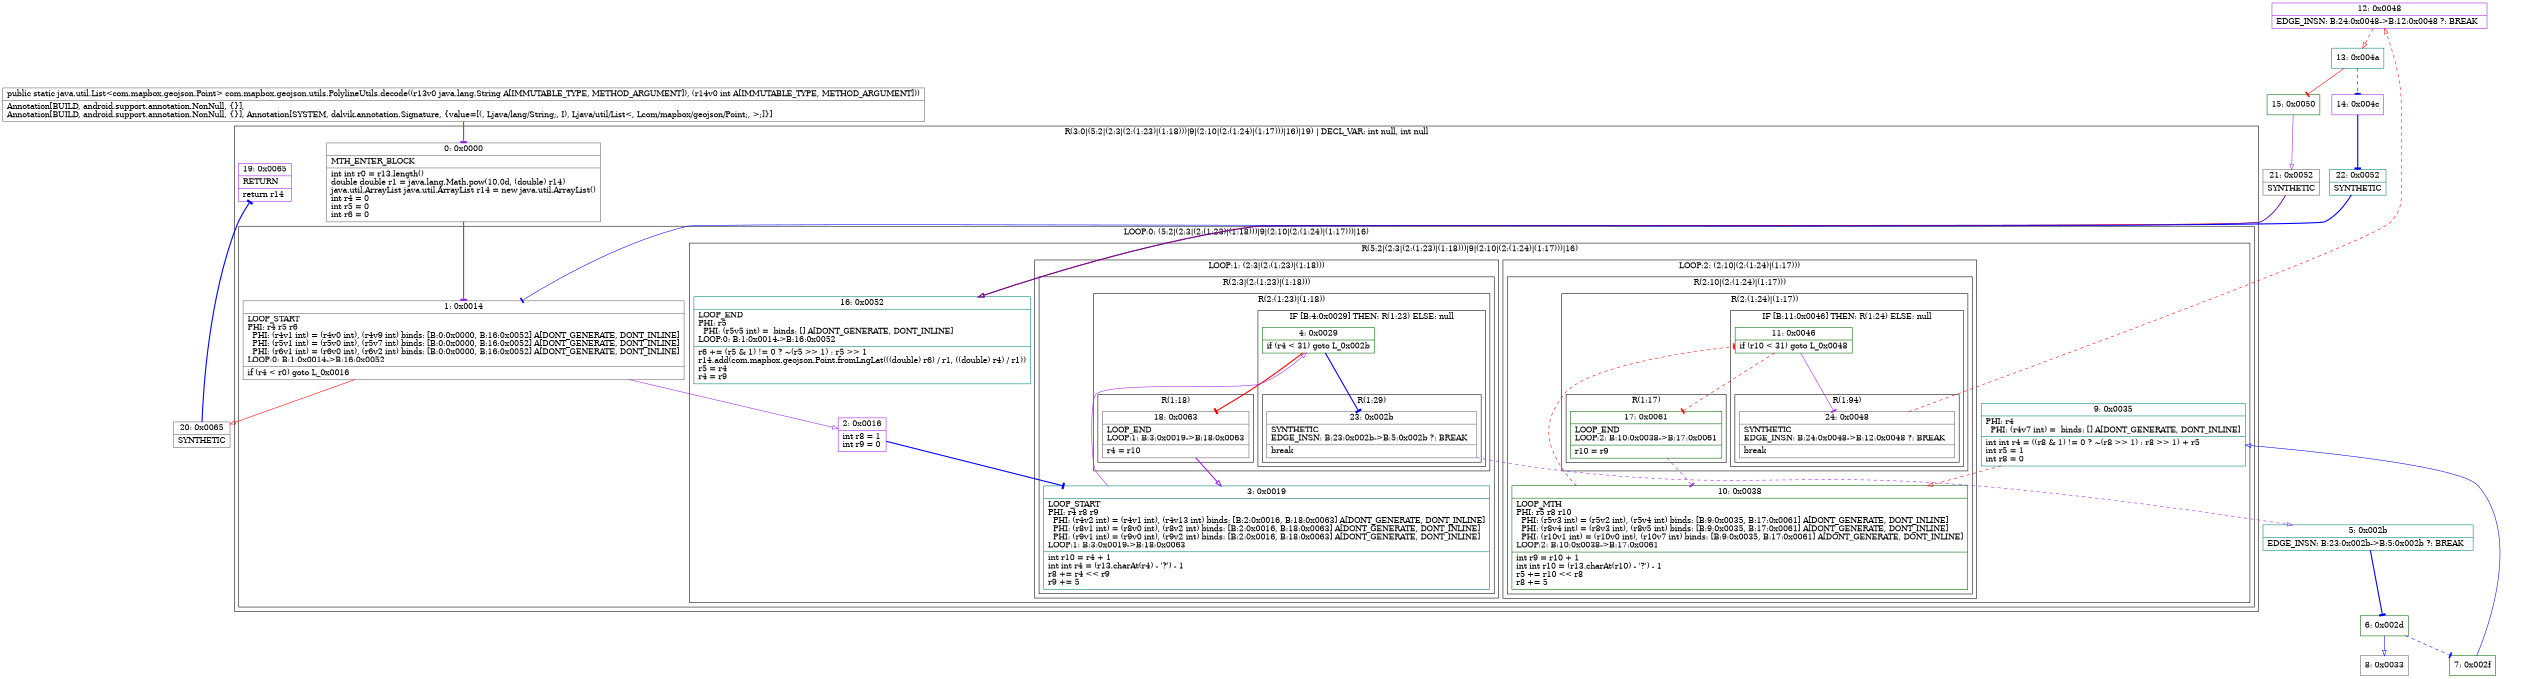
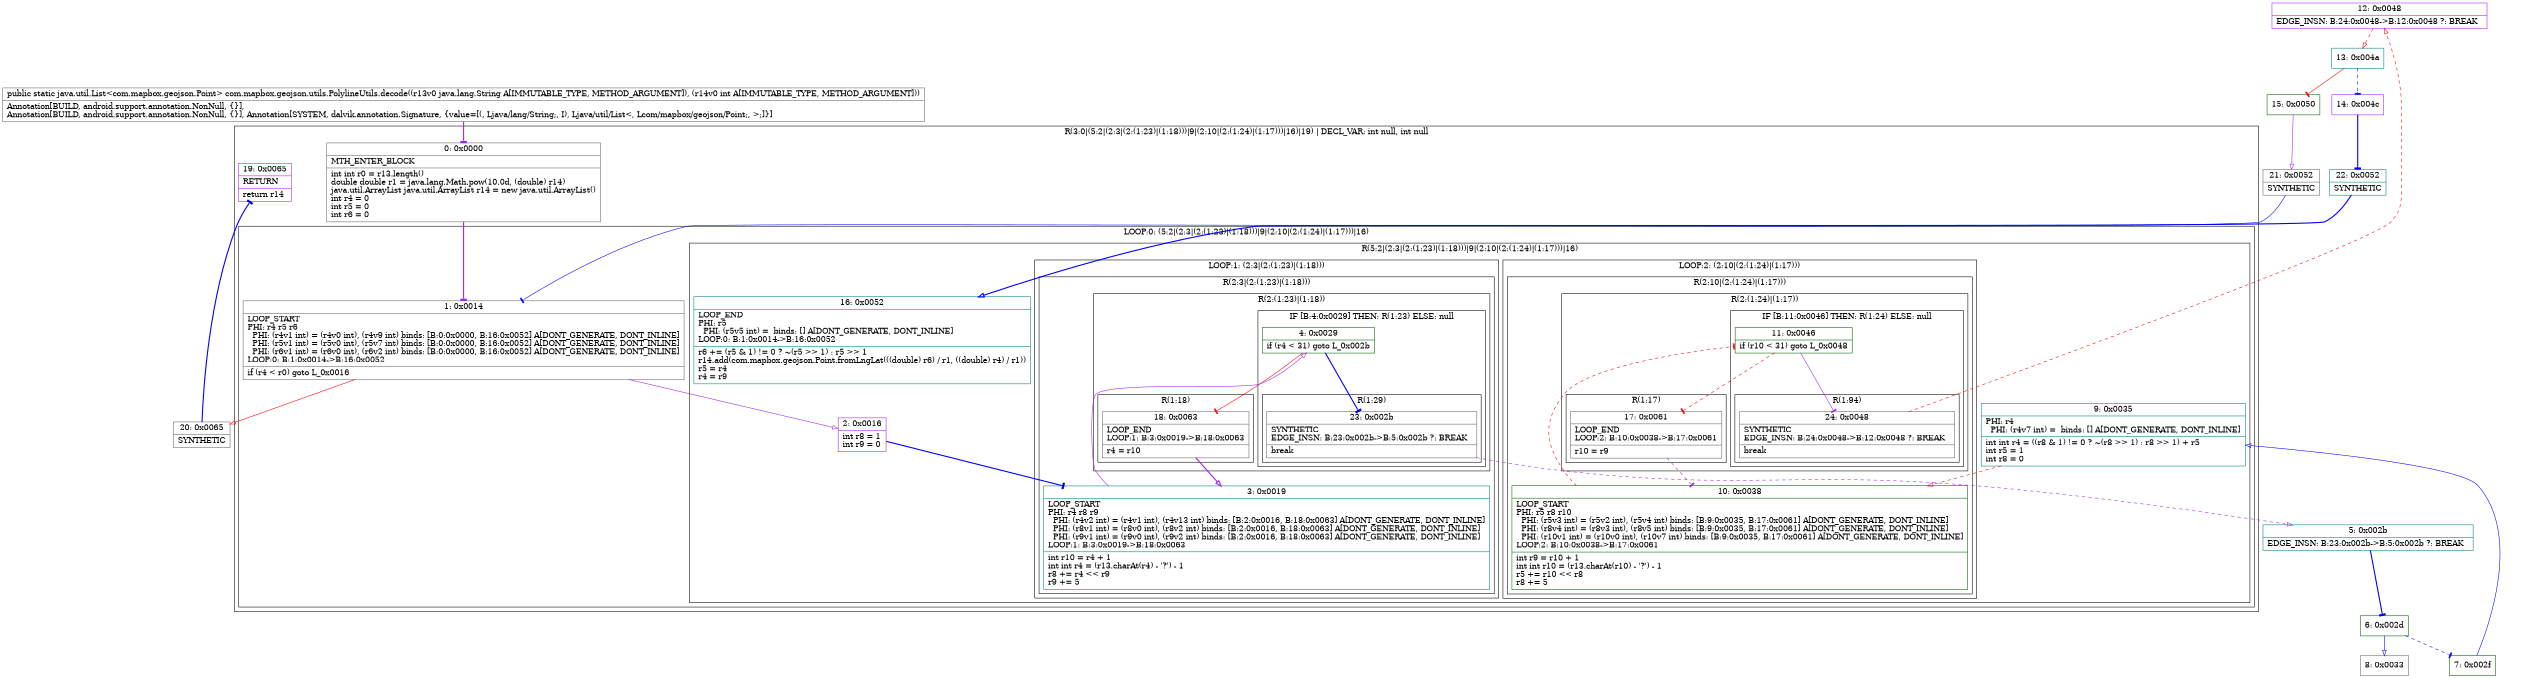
edge "21: 0x0052" -> "16: 0x0052": removed
edge "4: 0x0029" -> "18: 0x0063": style bold -> solid
node "17: 0x0061": color darkgreen -> gray40
node "10: 0x0038": text "LOOP_MTH" -> "LOOP_START"
